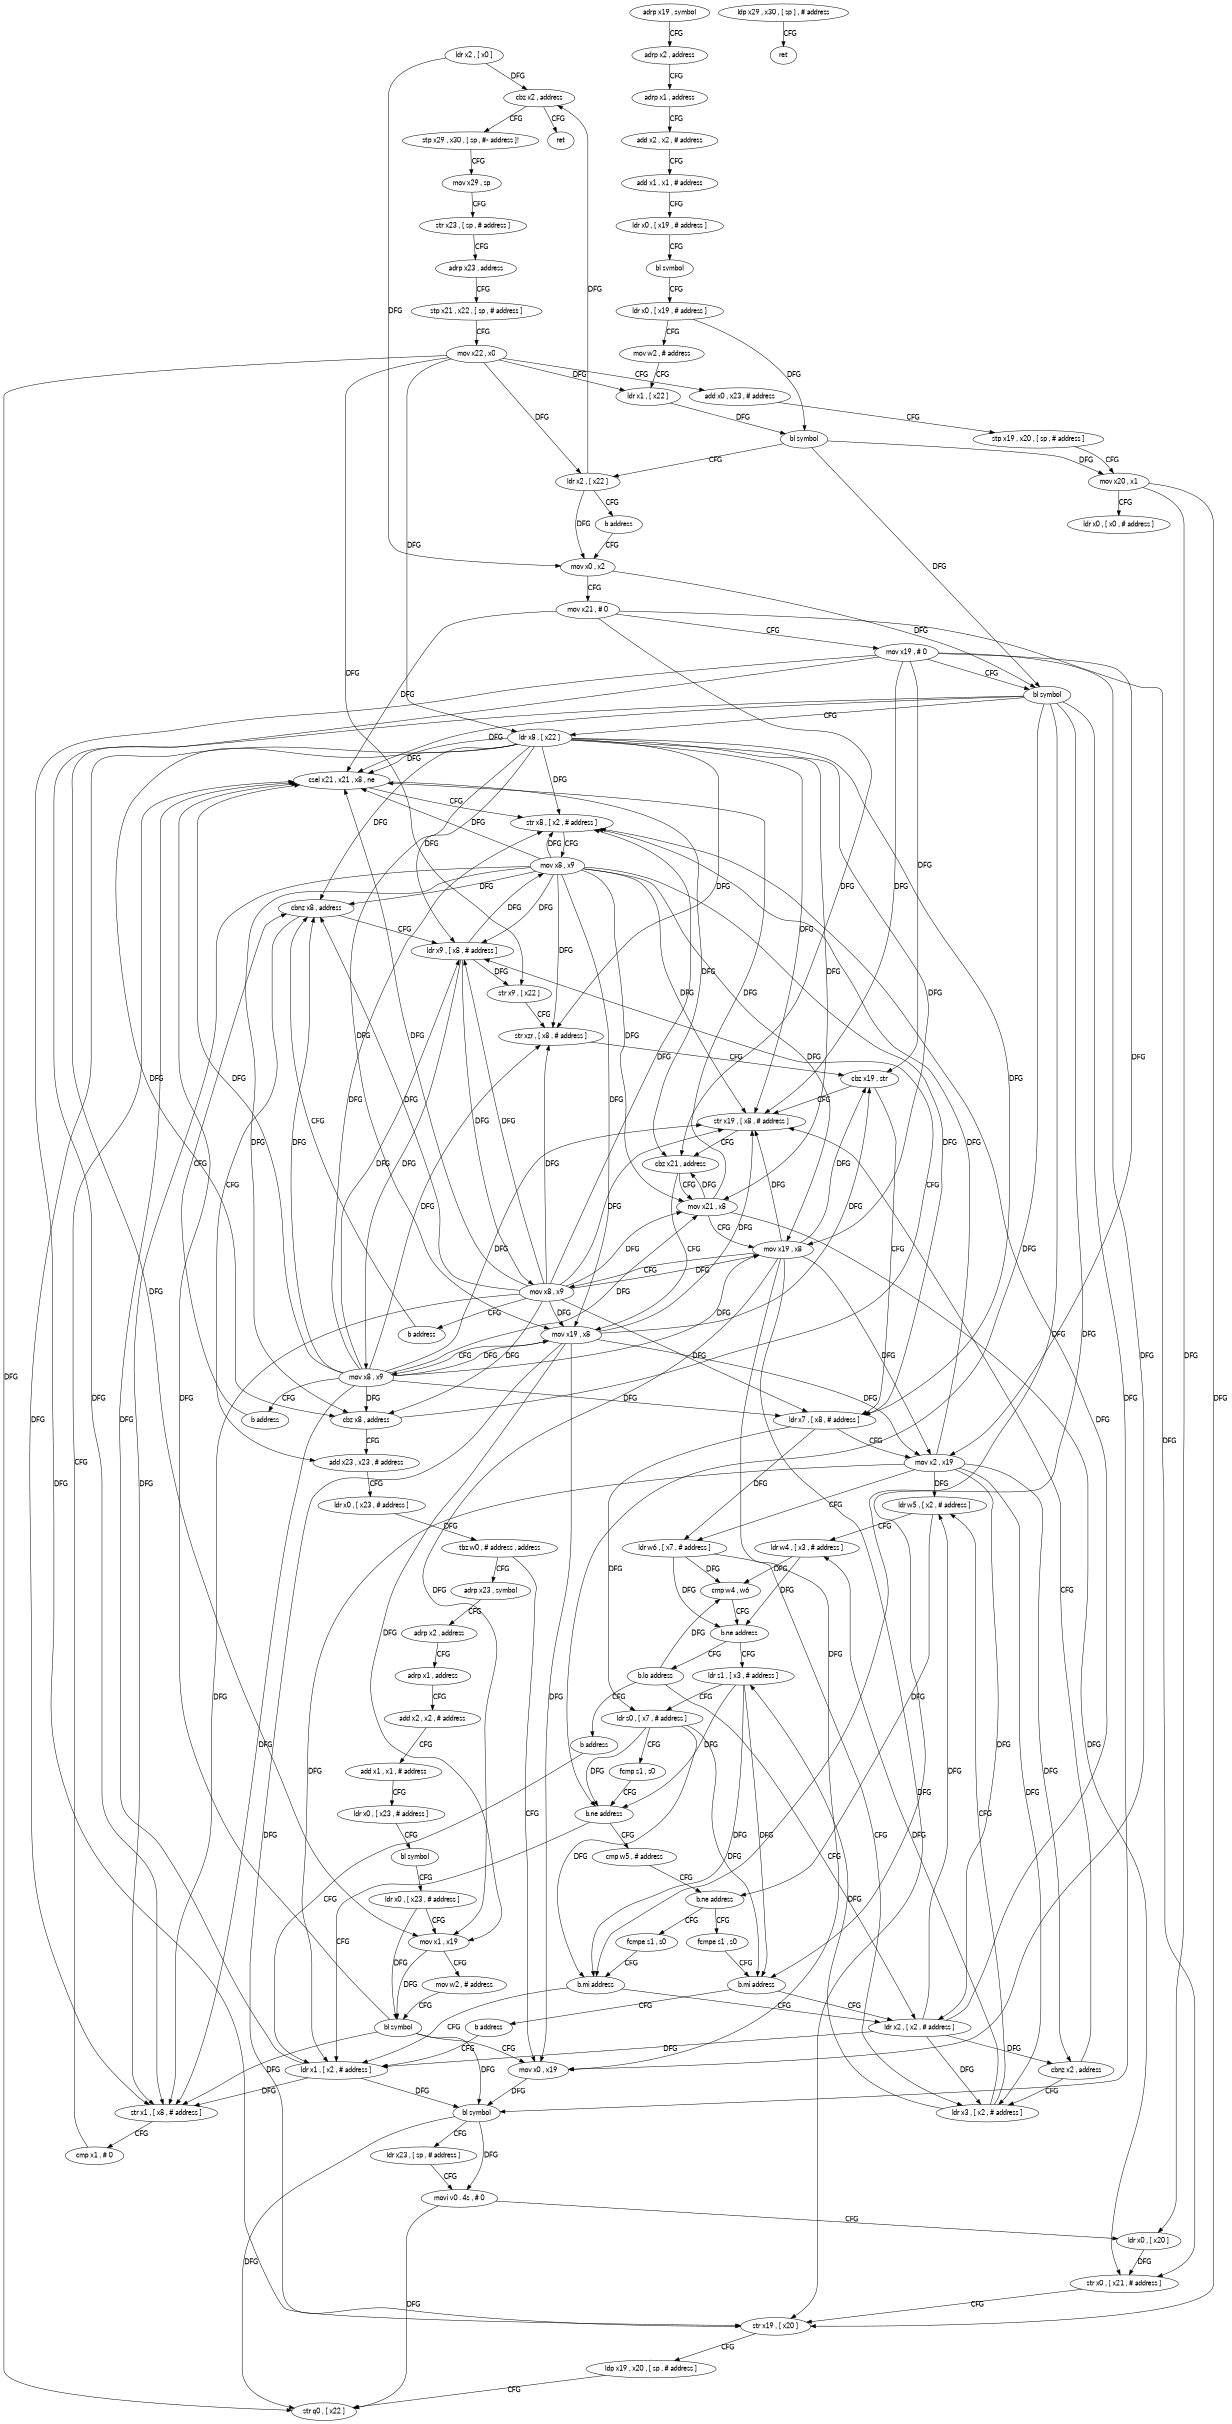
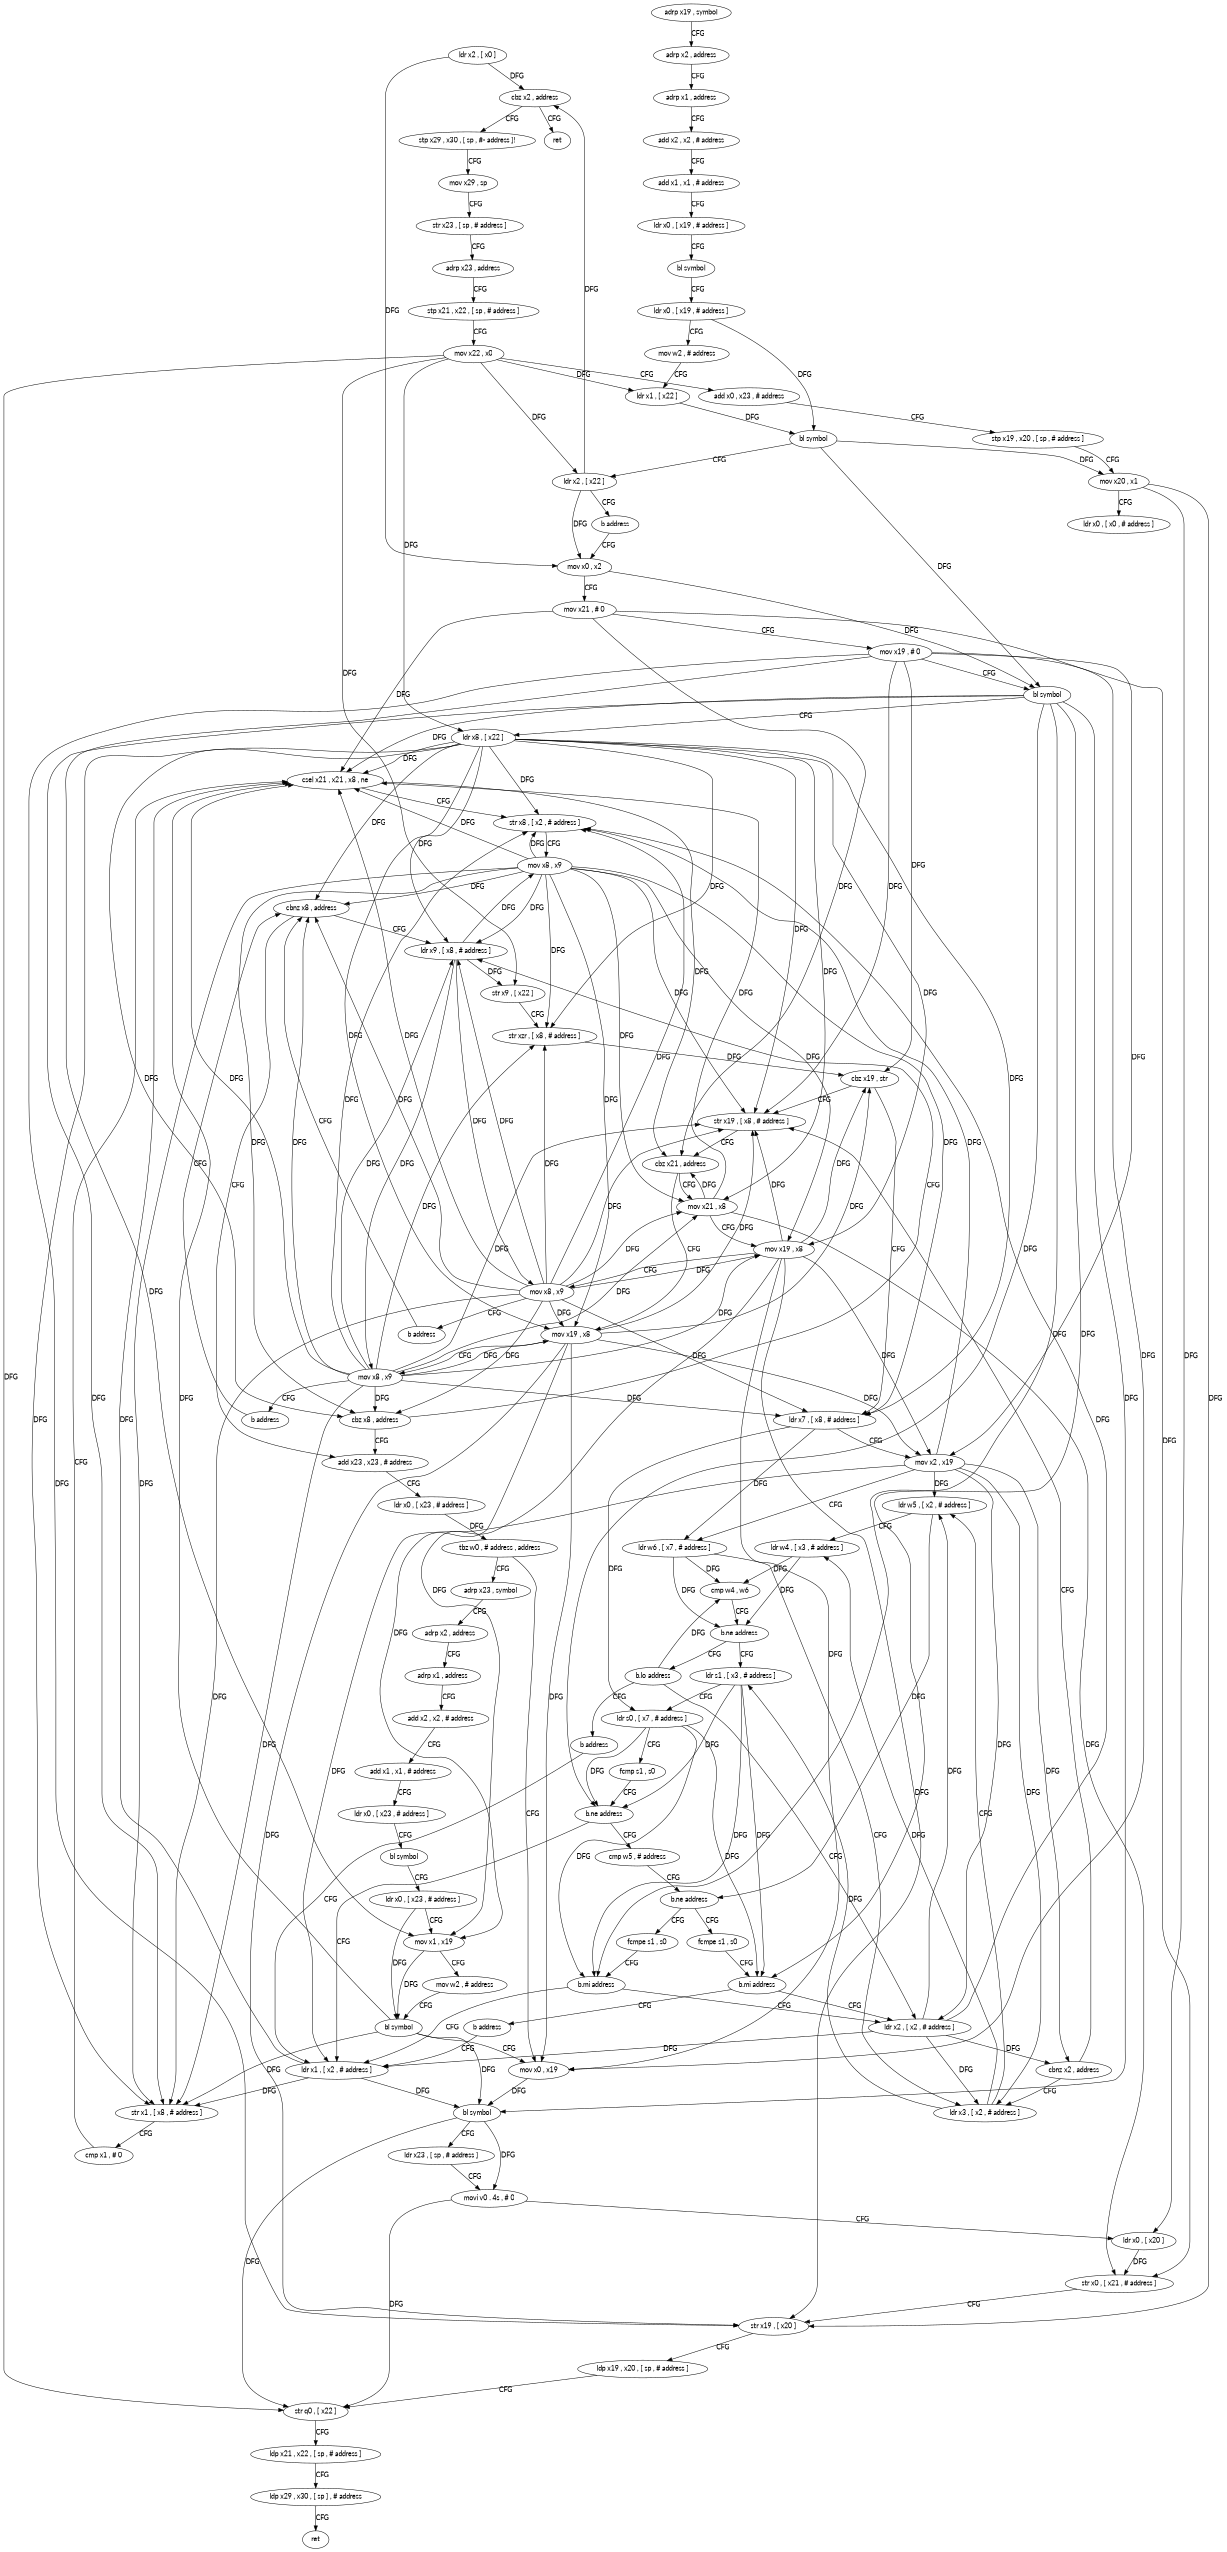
edge "str xzr , [ x8 , # address ]" -> "cbz x19 , str": label "CFG" -> "DFG"
node "ldp x21 , x22 , [ sp , # address ]": added
